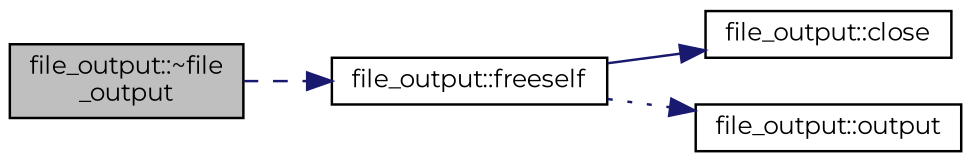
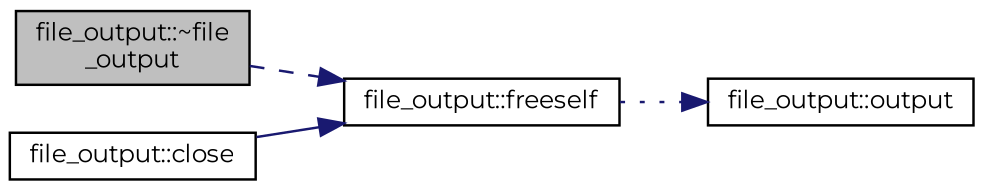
edge "file_output::freeself" -> "file_output::close": reversed
